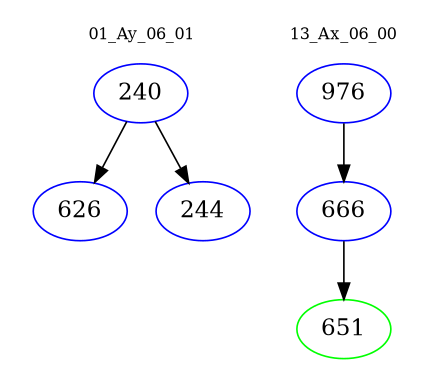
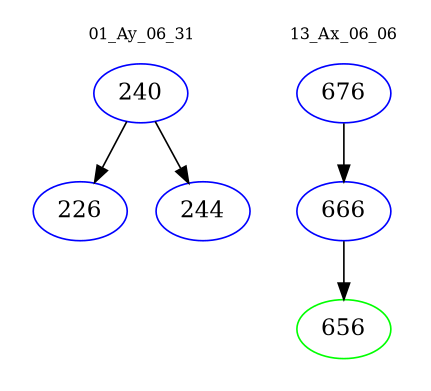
cluster "01_Ay_06_01": label "01_Ay_06_01" -> "01_Ay_06_31"
cluster "13_Ax_06_00": label "13_Ax_06_00" -> "13_Ax_06_06"
node "976": label "976" -> "676"
node "626": label "626" -> "226"
node "651": label "651" -> "656"
